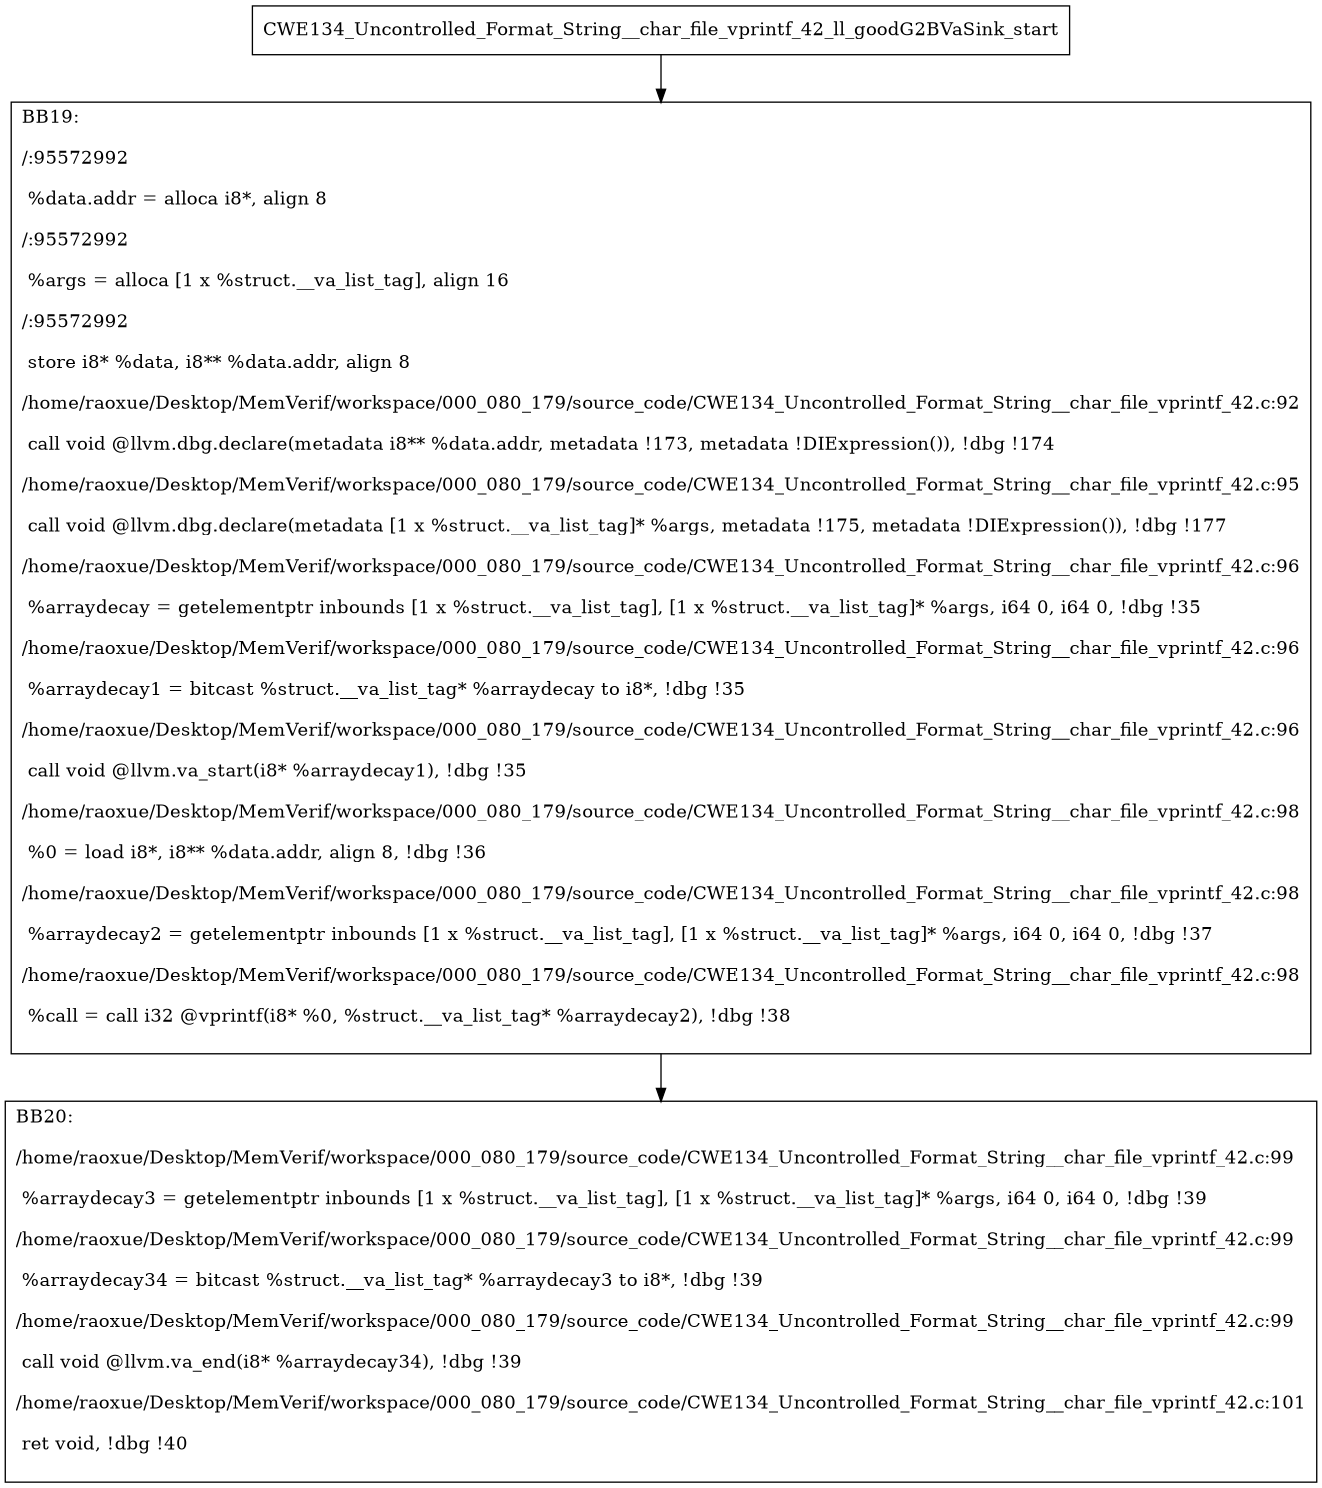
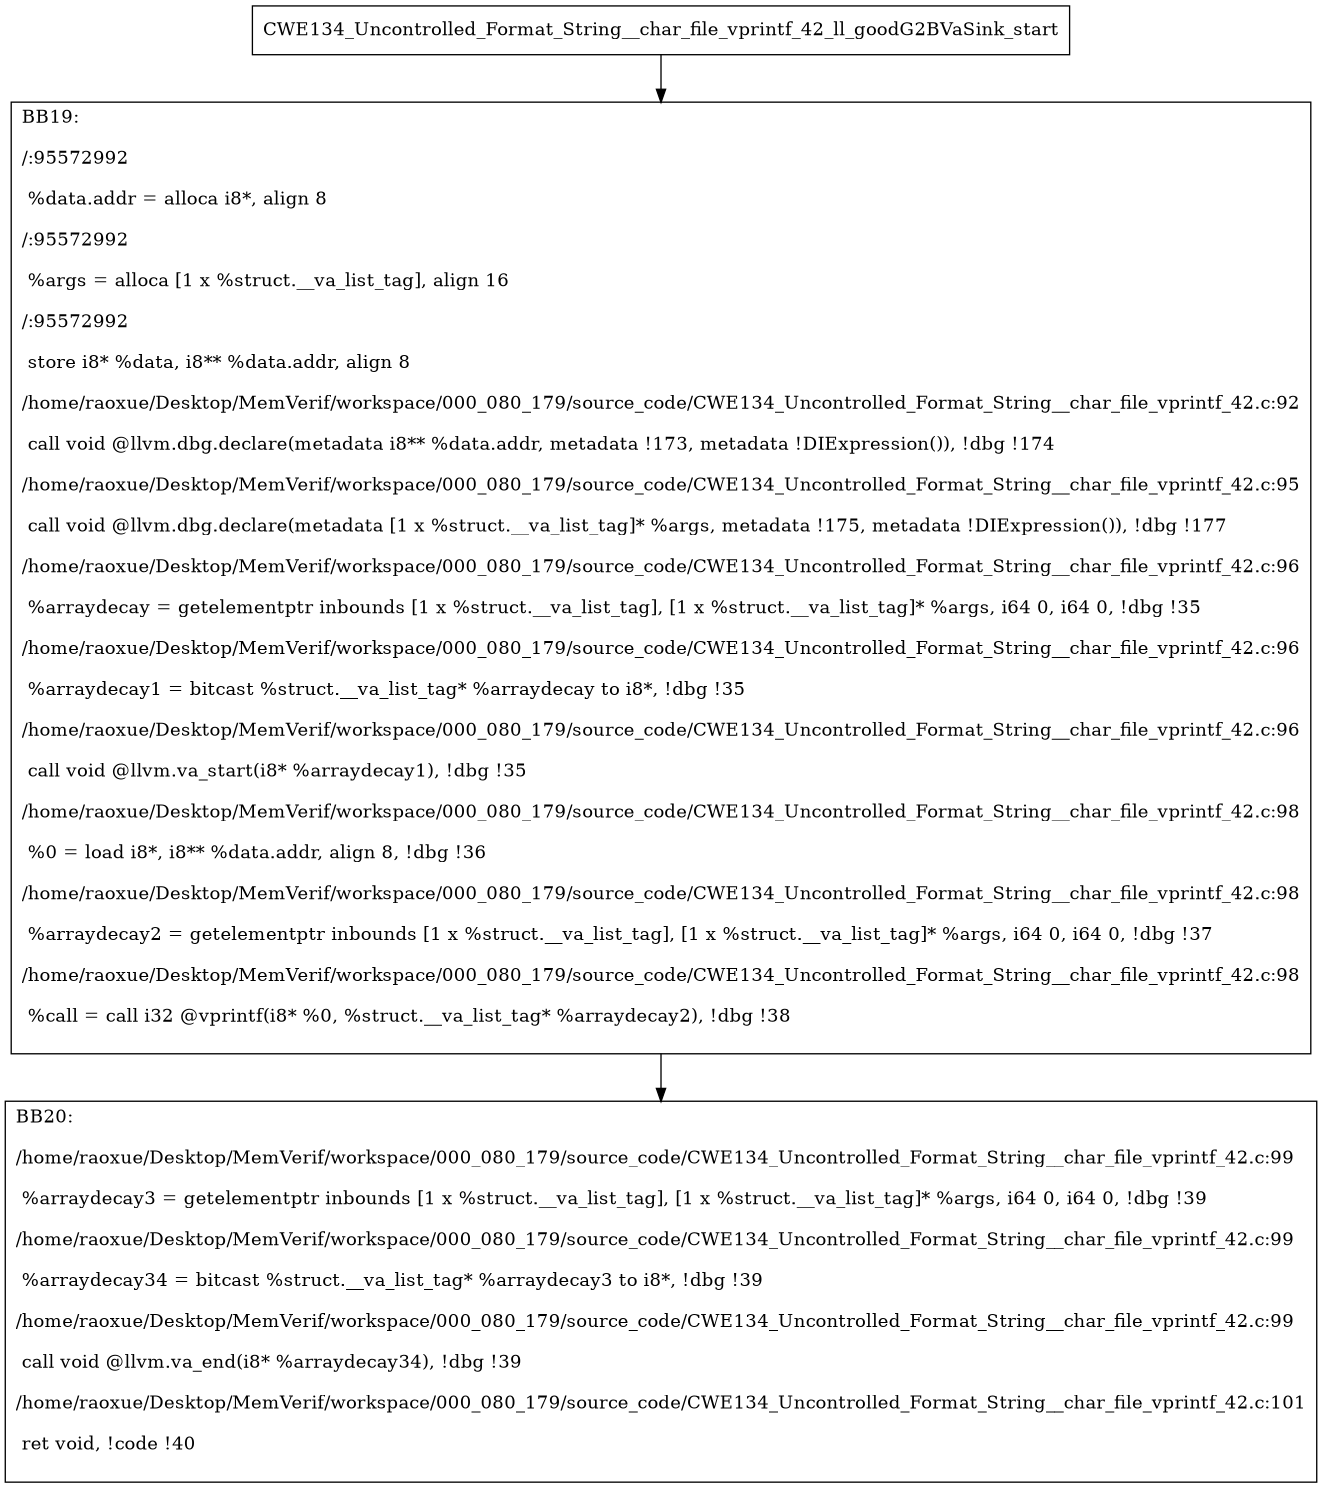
node "BB20:": text "ret void, !dbg !40" -> "ret void, !code !40"
